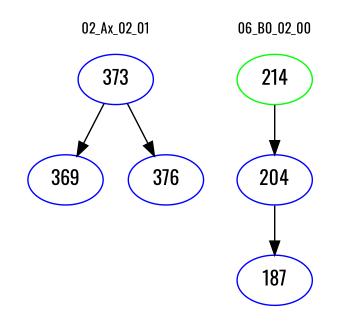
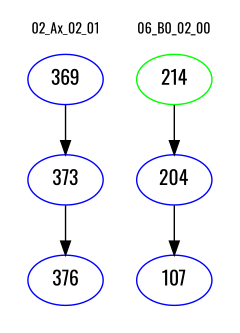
edge "373" -> "369": reversed
node "187": label "187" -> "107"
